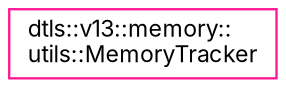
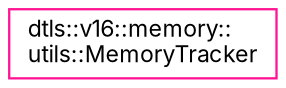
node "dtls::v13::memory:: utils::MemoryTracker": label "dtls::v13::memory:: utils::MemoryTracker" -> "dtls::v16::memory:: utils::MemoryTracker"
